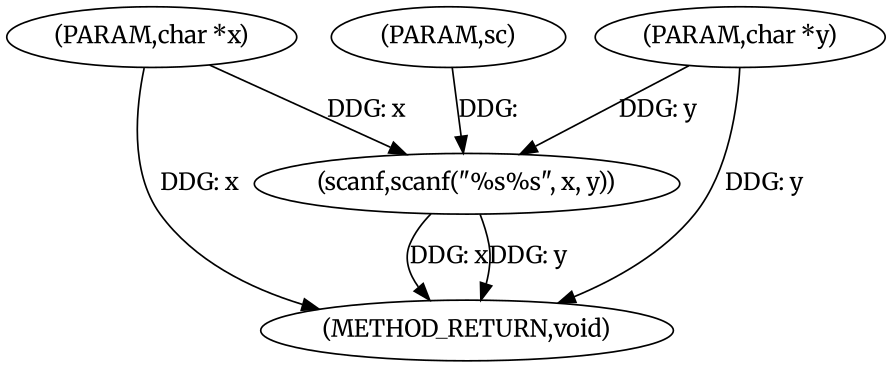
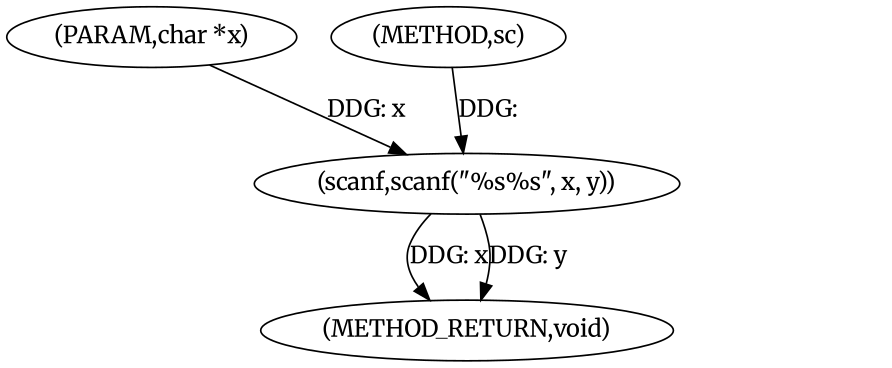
node "(PARAM,sc)": label "(PARAM,sc)" -> "(METHOD,sc)"
node "(PARAM,char *y)": removed
edge "(PARAM,char *x)" -> "(METHOD_RETURN,void)": removed, label "DDG: x"
